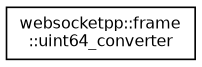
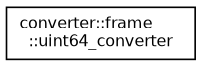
node "websocketpp::frame ::uint64_converter": label "websocketpp::frame ::uint64_converter" -> "converter::frame ::uint64_converter"
